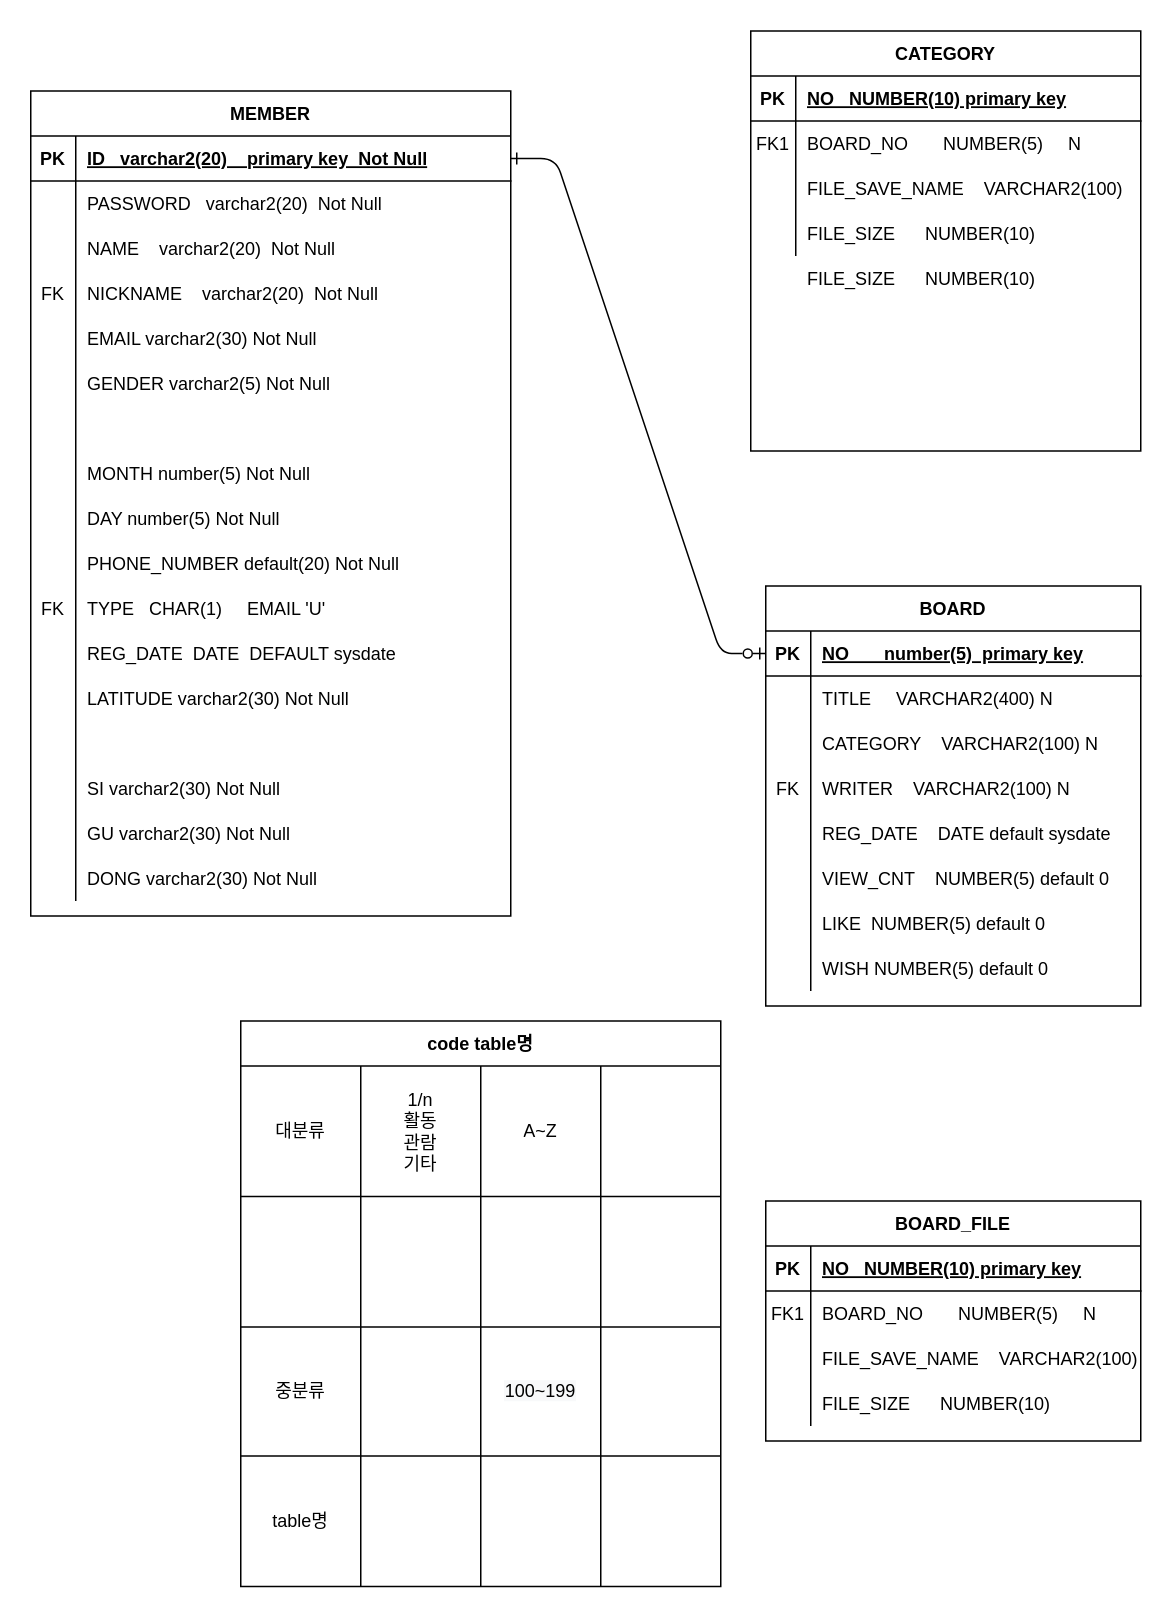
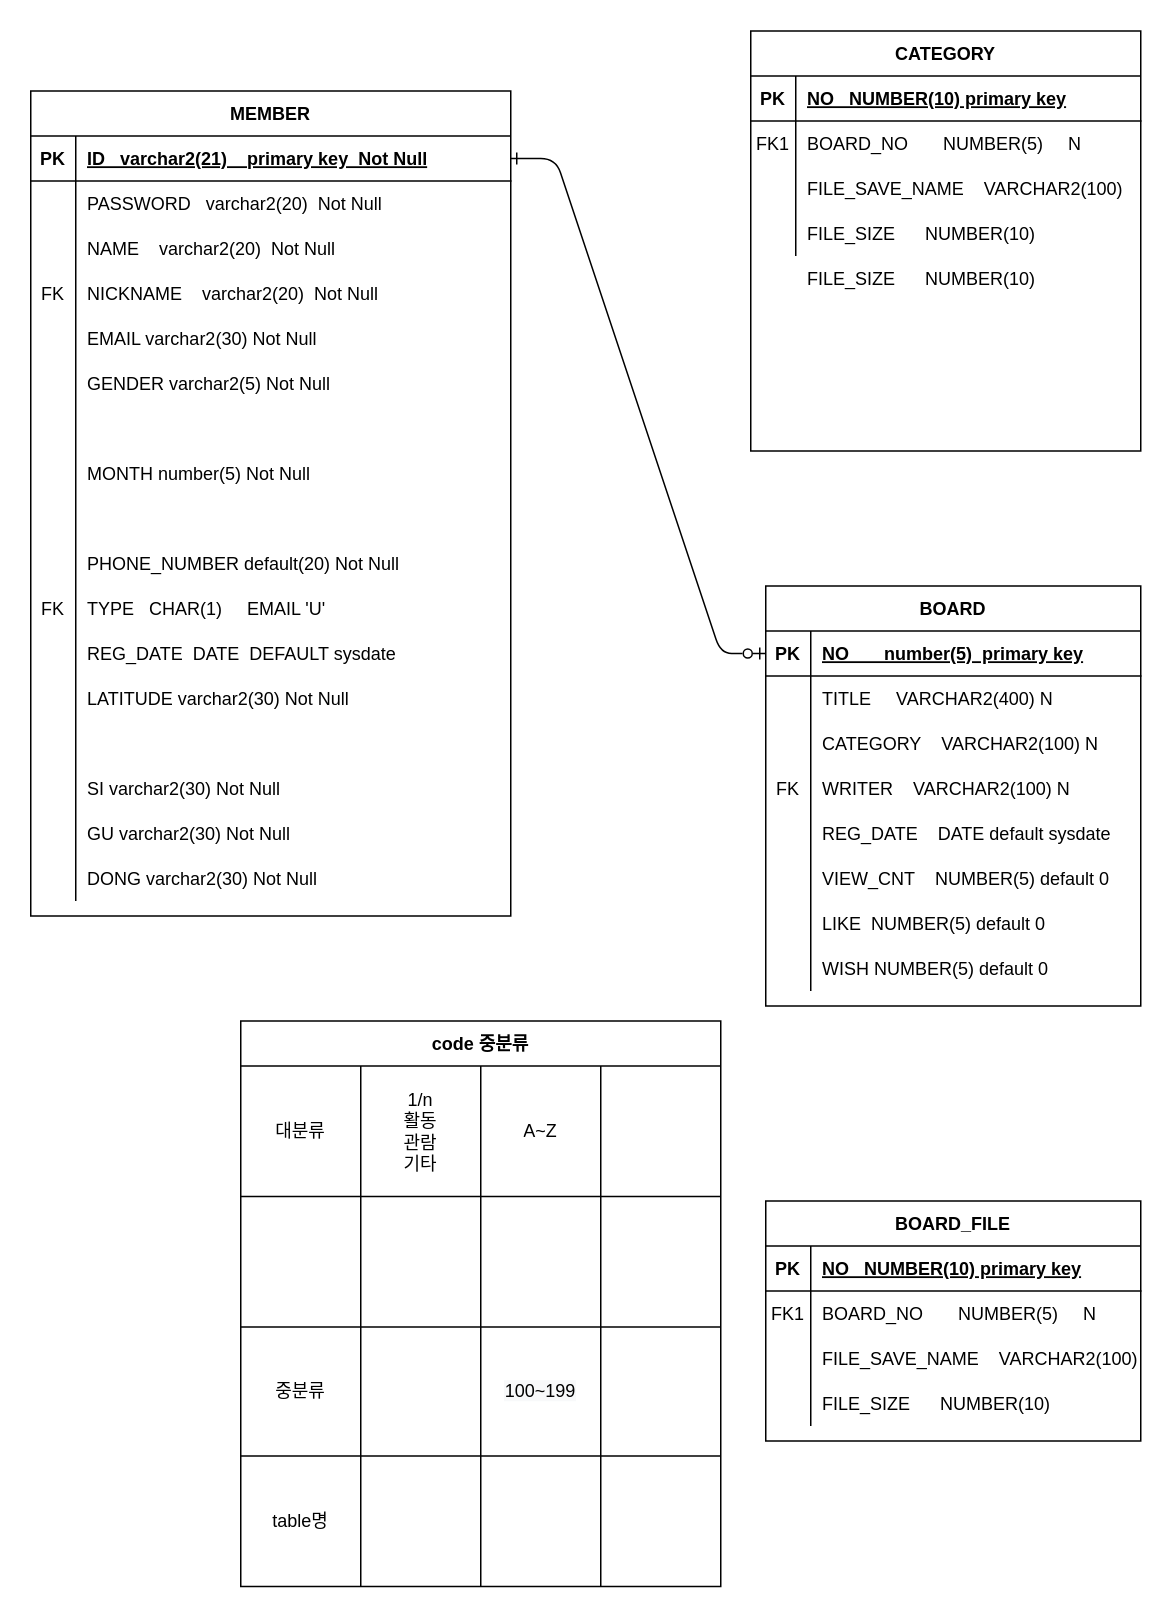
node "ID varchar2(20) primary key Not Null": label "ID varchar2(20) primary key Not Null" -> "ID varchar2(21) primary key Not Null"
node "DAY number(5) Not Null": removed
node "code table명": label "code table명" -> "code 중분류"
